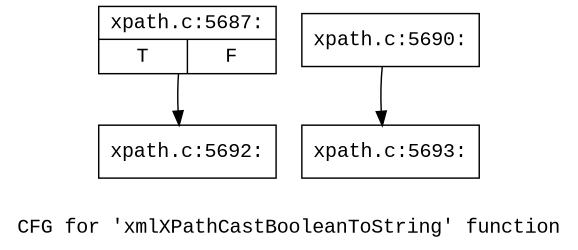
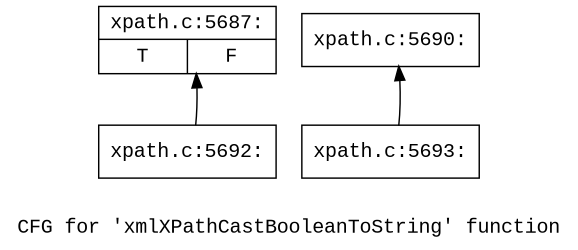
edge "xpath.c:5690:" -> "xpath.c:5693:": reversed
edge "xpath.c:5687:" -> "xpath.c:5692:": reversed
